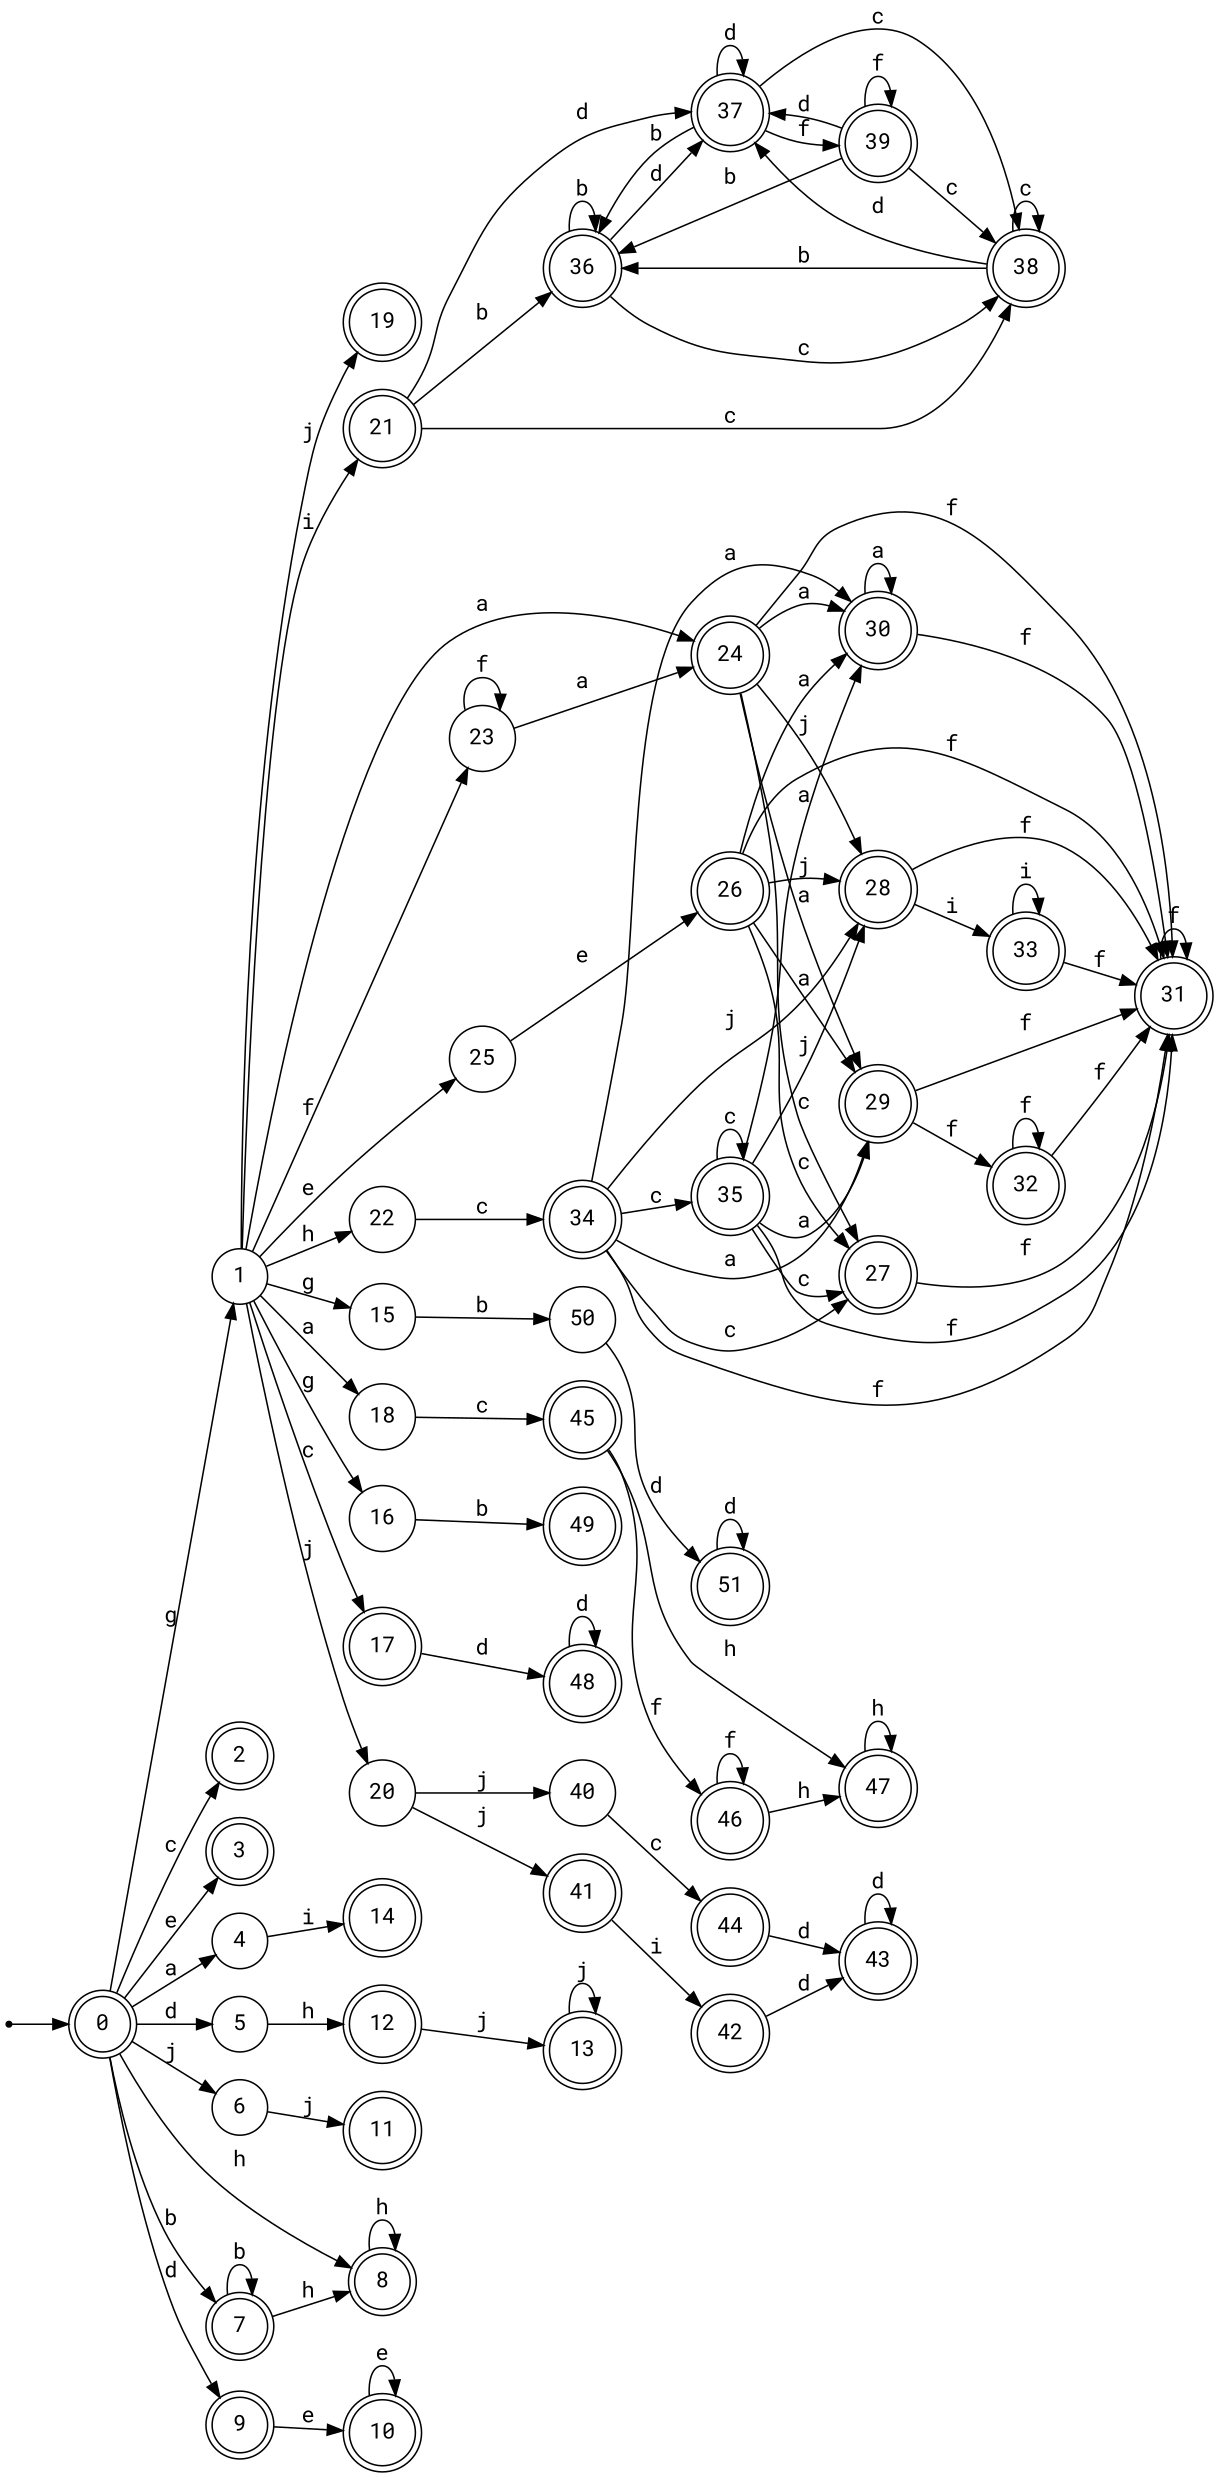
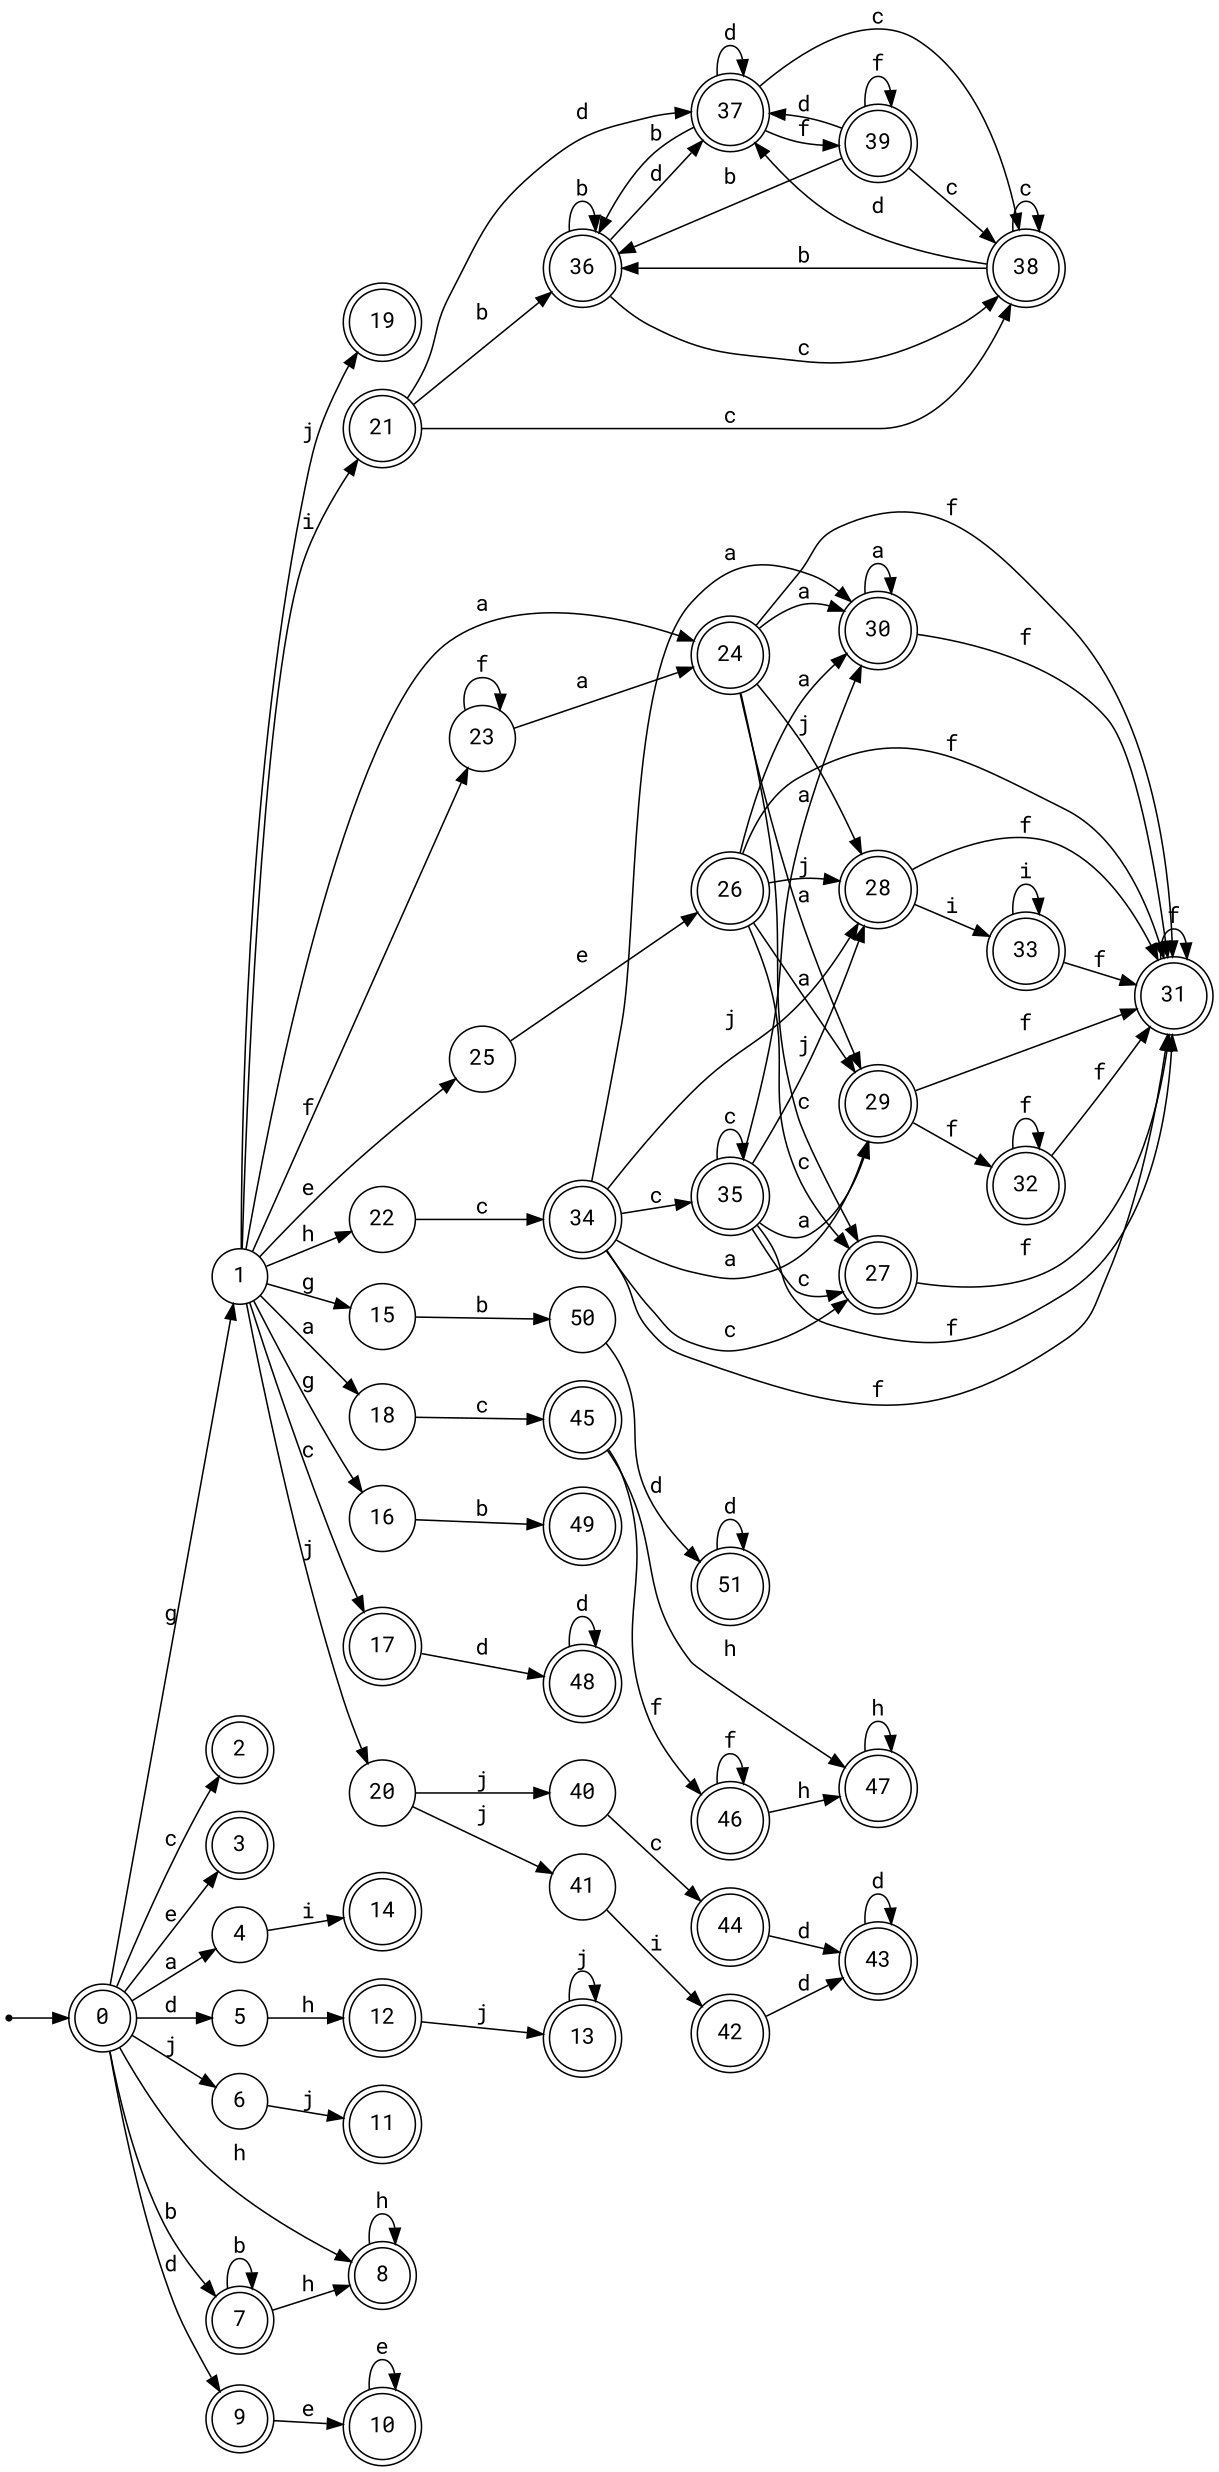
node "41": shape doublecircle -> circle
